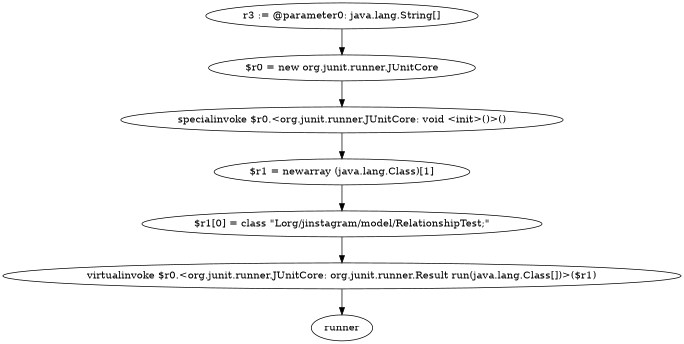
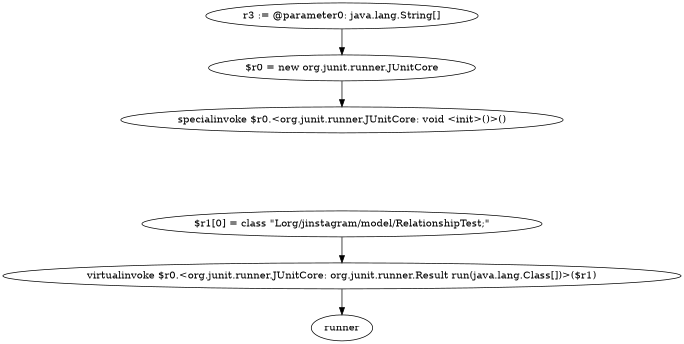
node "$r1 = newarray (java.lang.Class)[1]": removed
